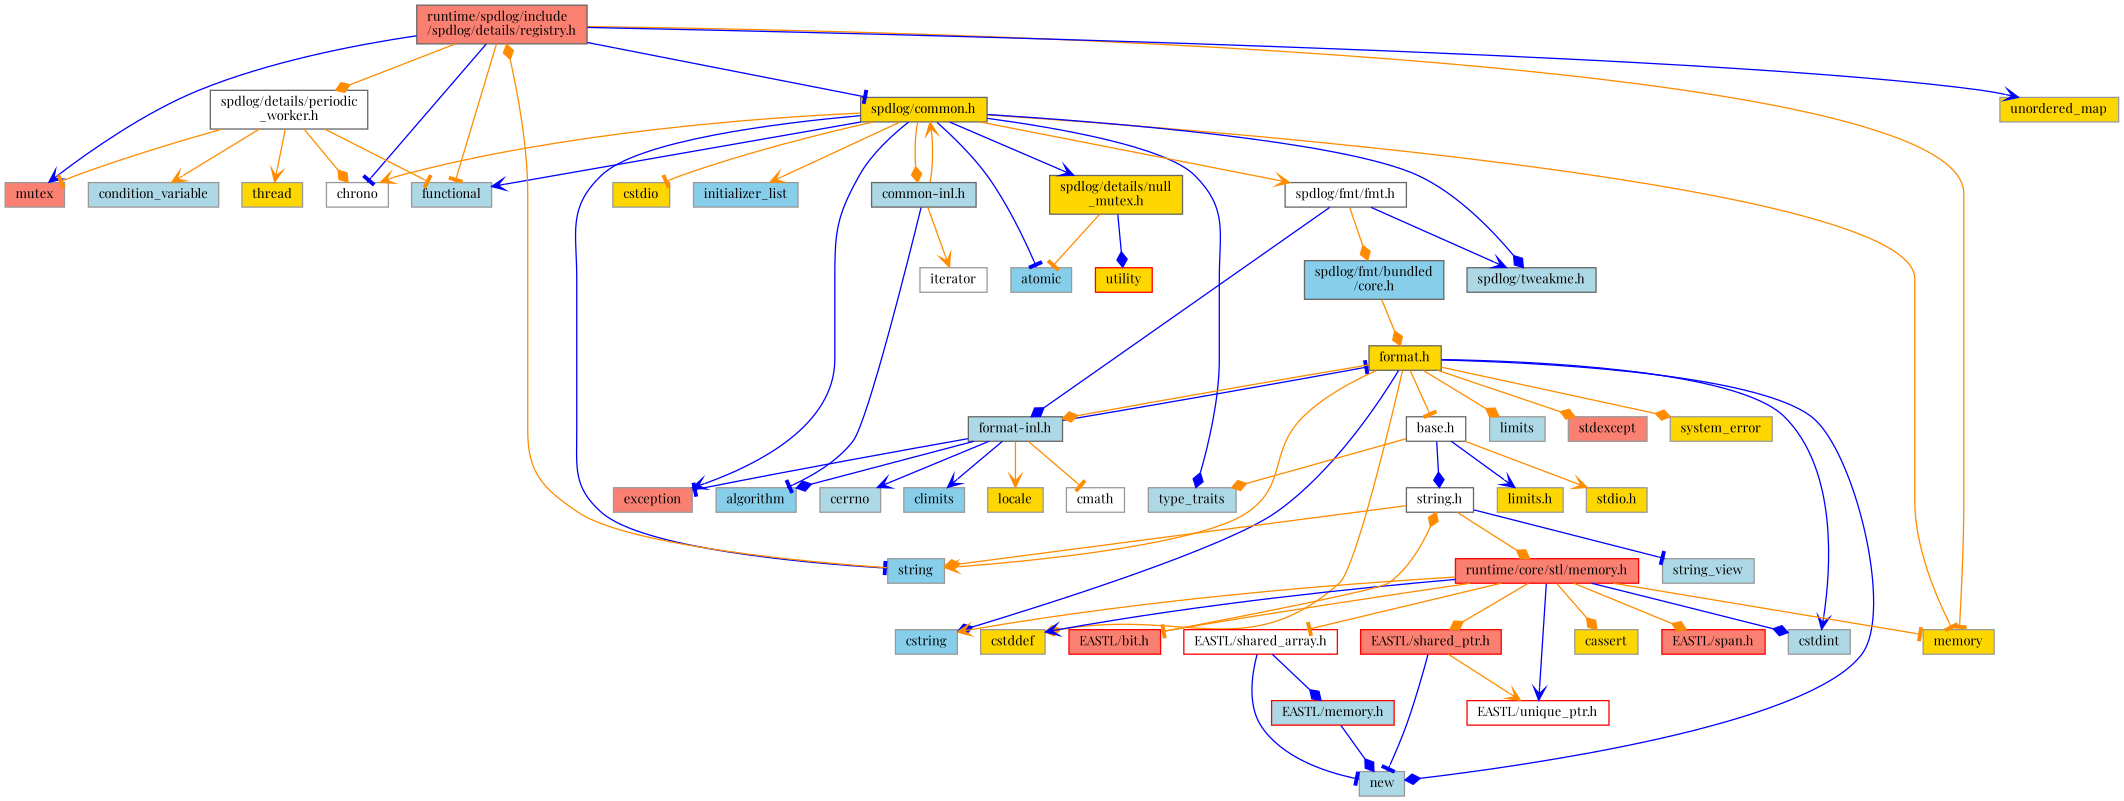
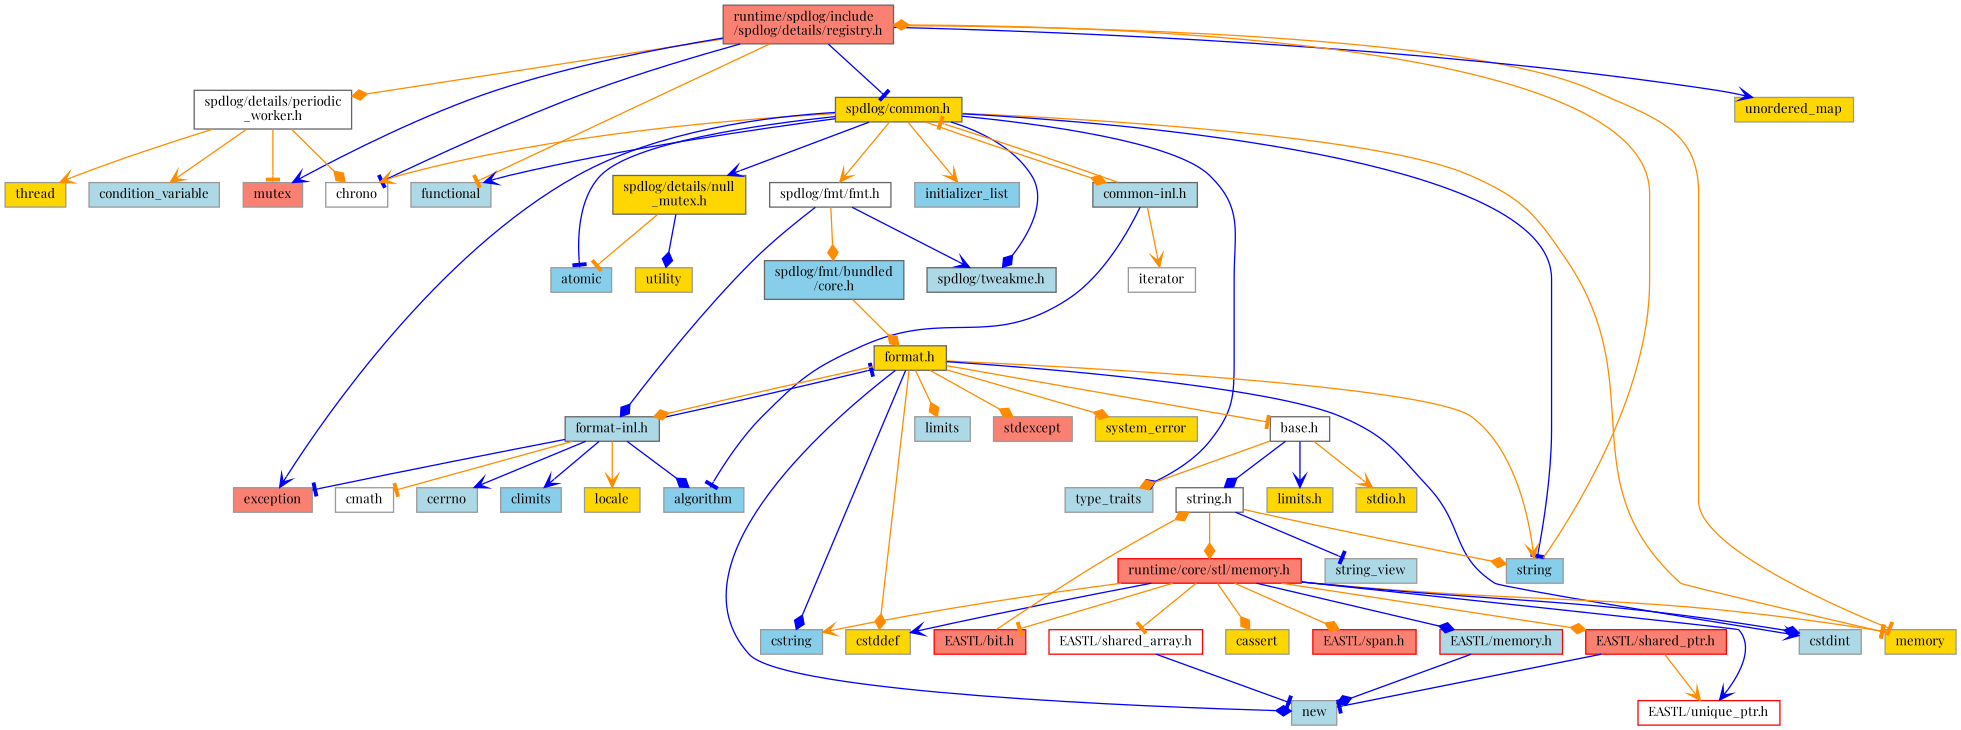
edge "spdlog/details/periodic _worker.h" -> "functional": removed
edge "common-inl.h" -> "spdlog/common.h": arrowhead vee -> tee
node "cstdio": removed
node "utility": color red -> grey60
edge "EASTL/shared_array.h" -> "EASTL/memory.h": now "runtime/core/stl/memory.h" -> "EASTL/memory.h"
